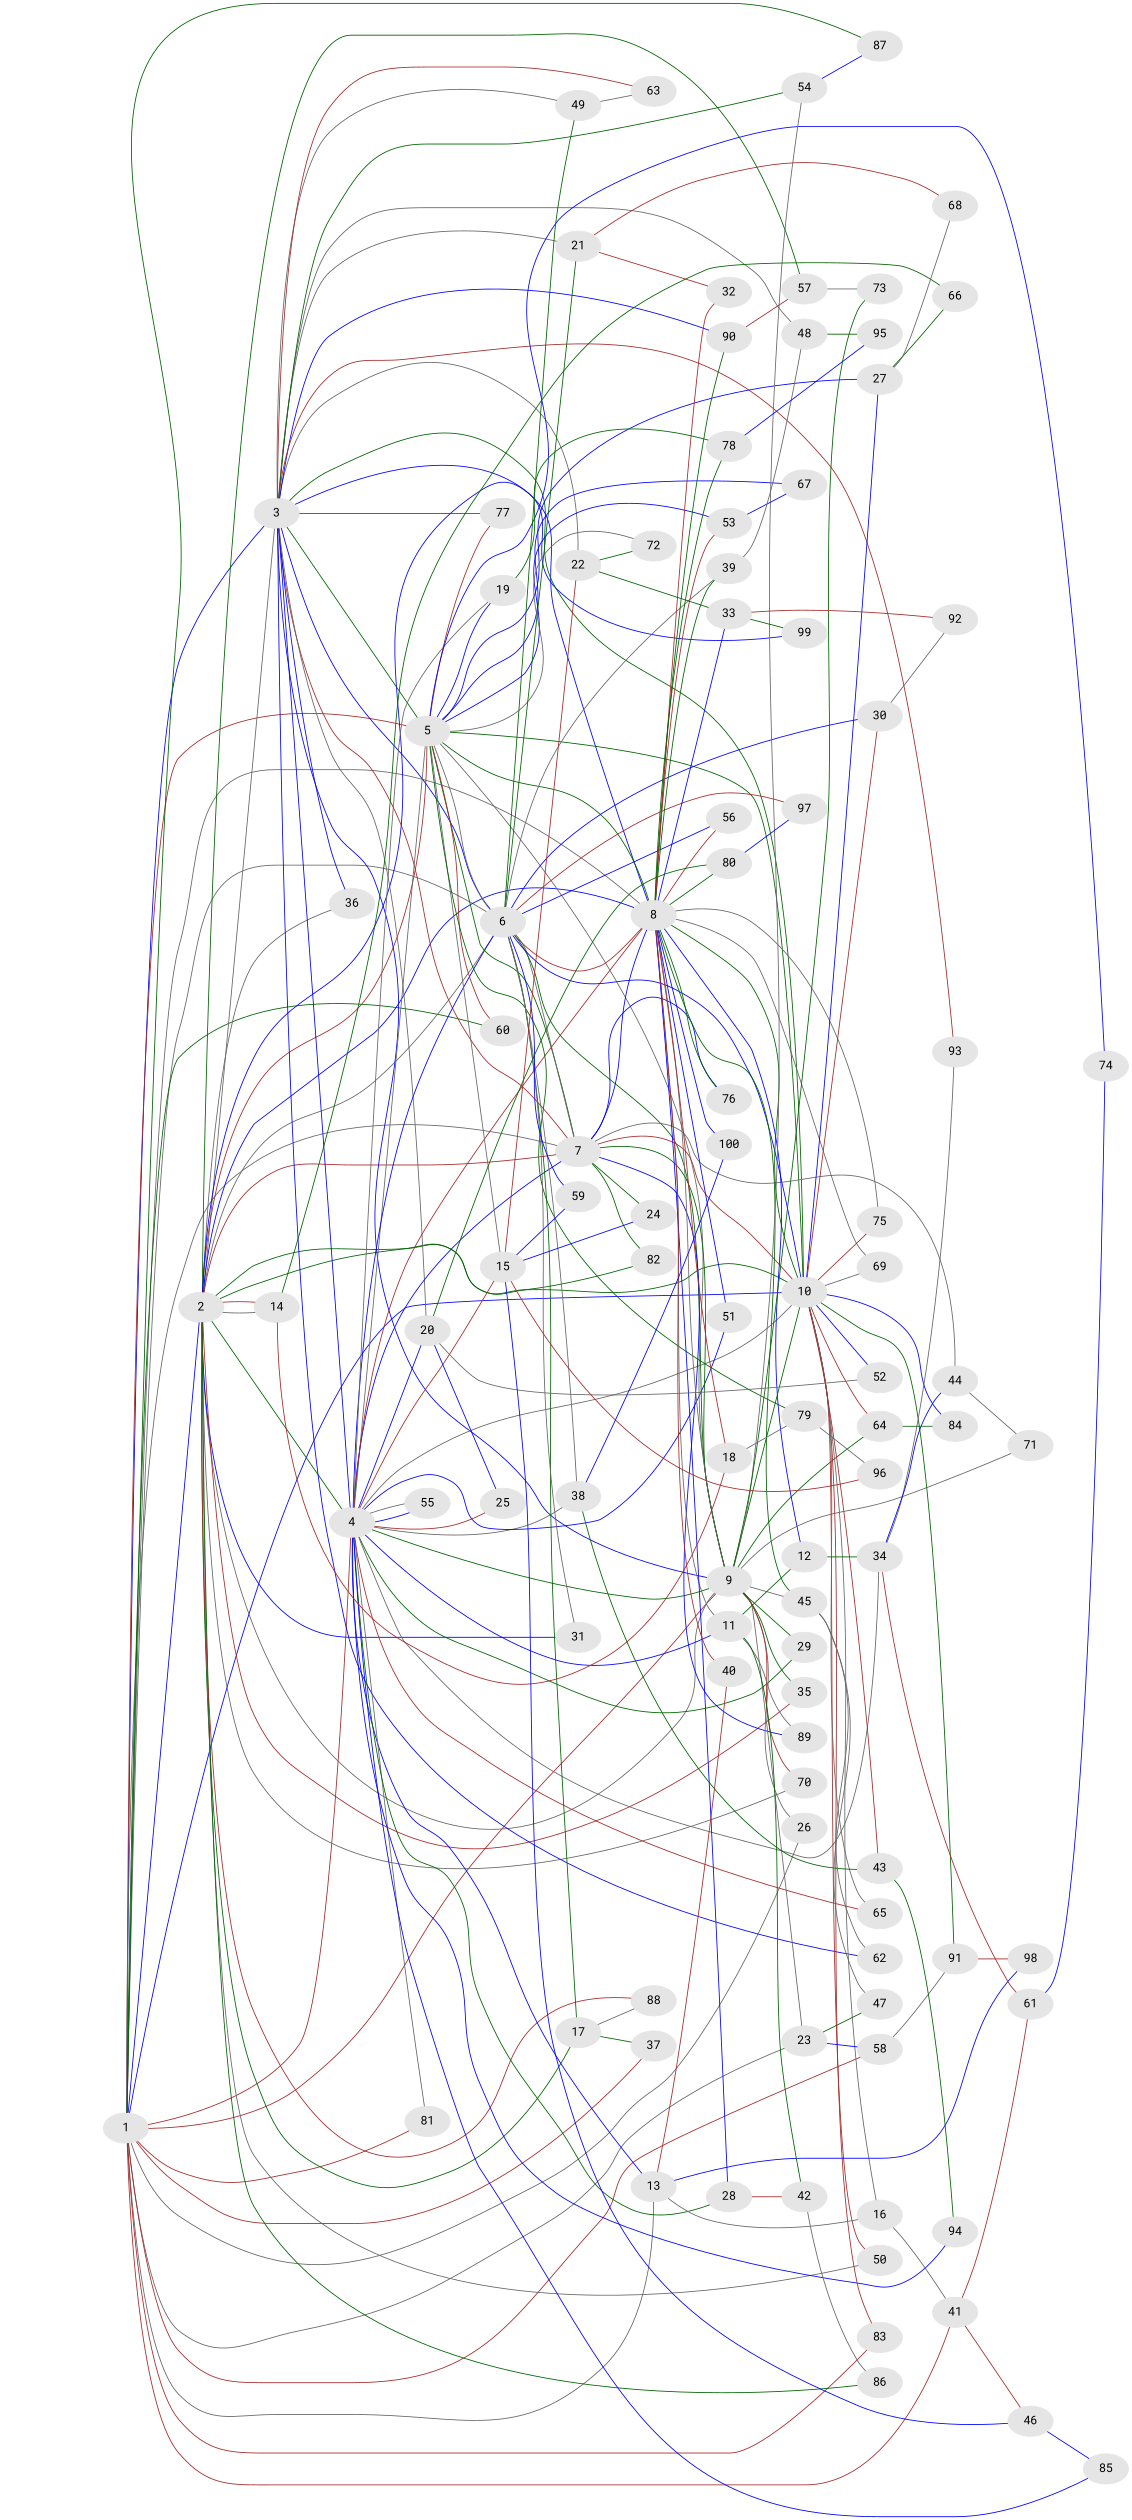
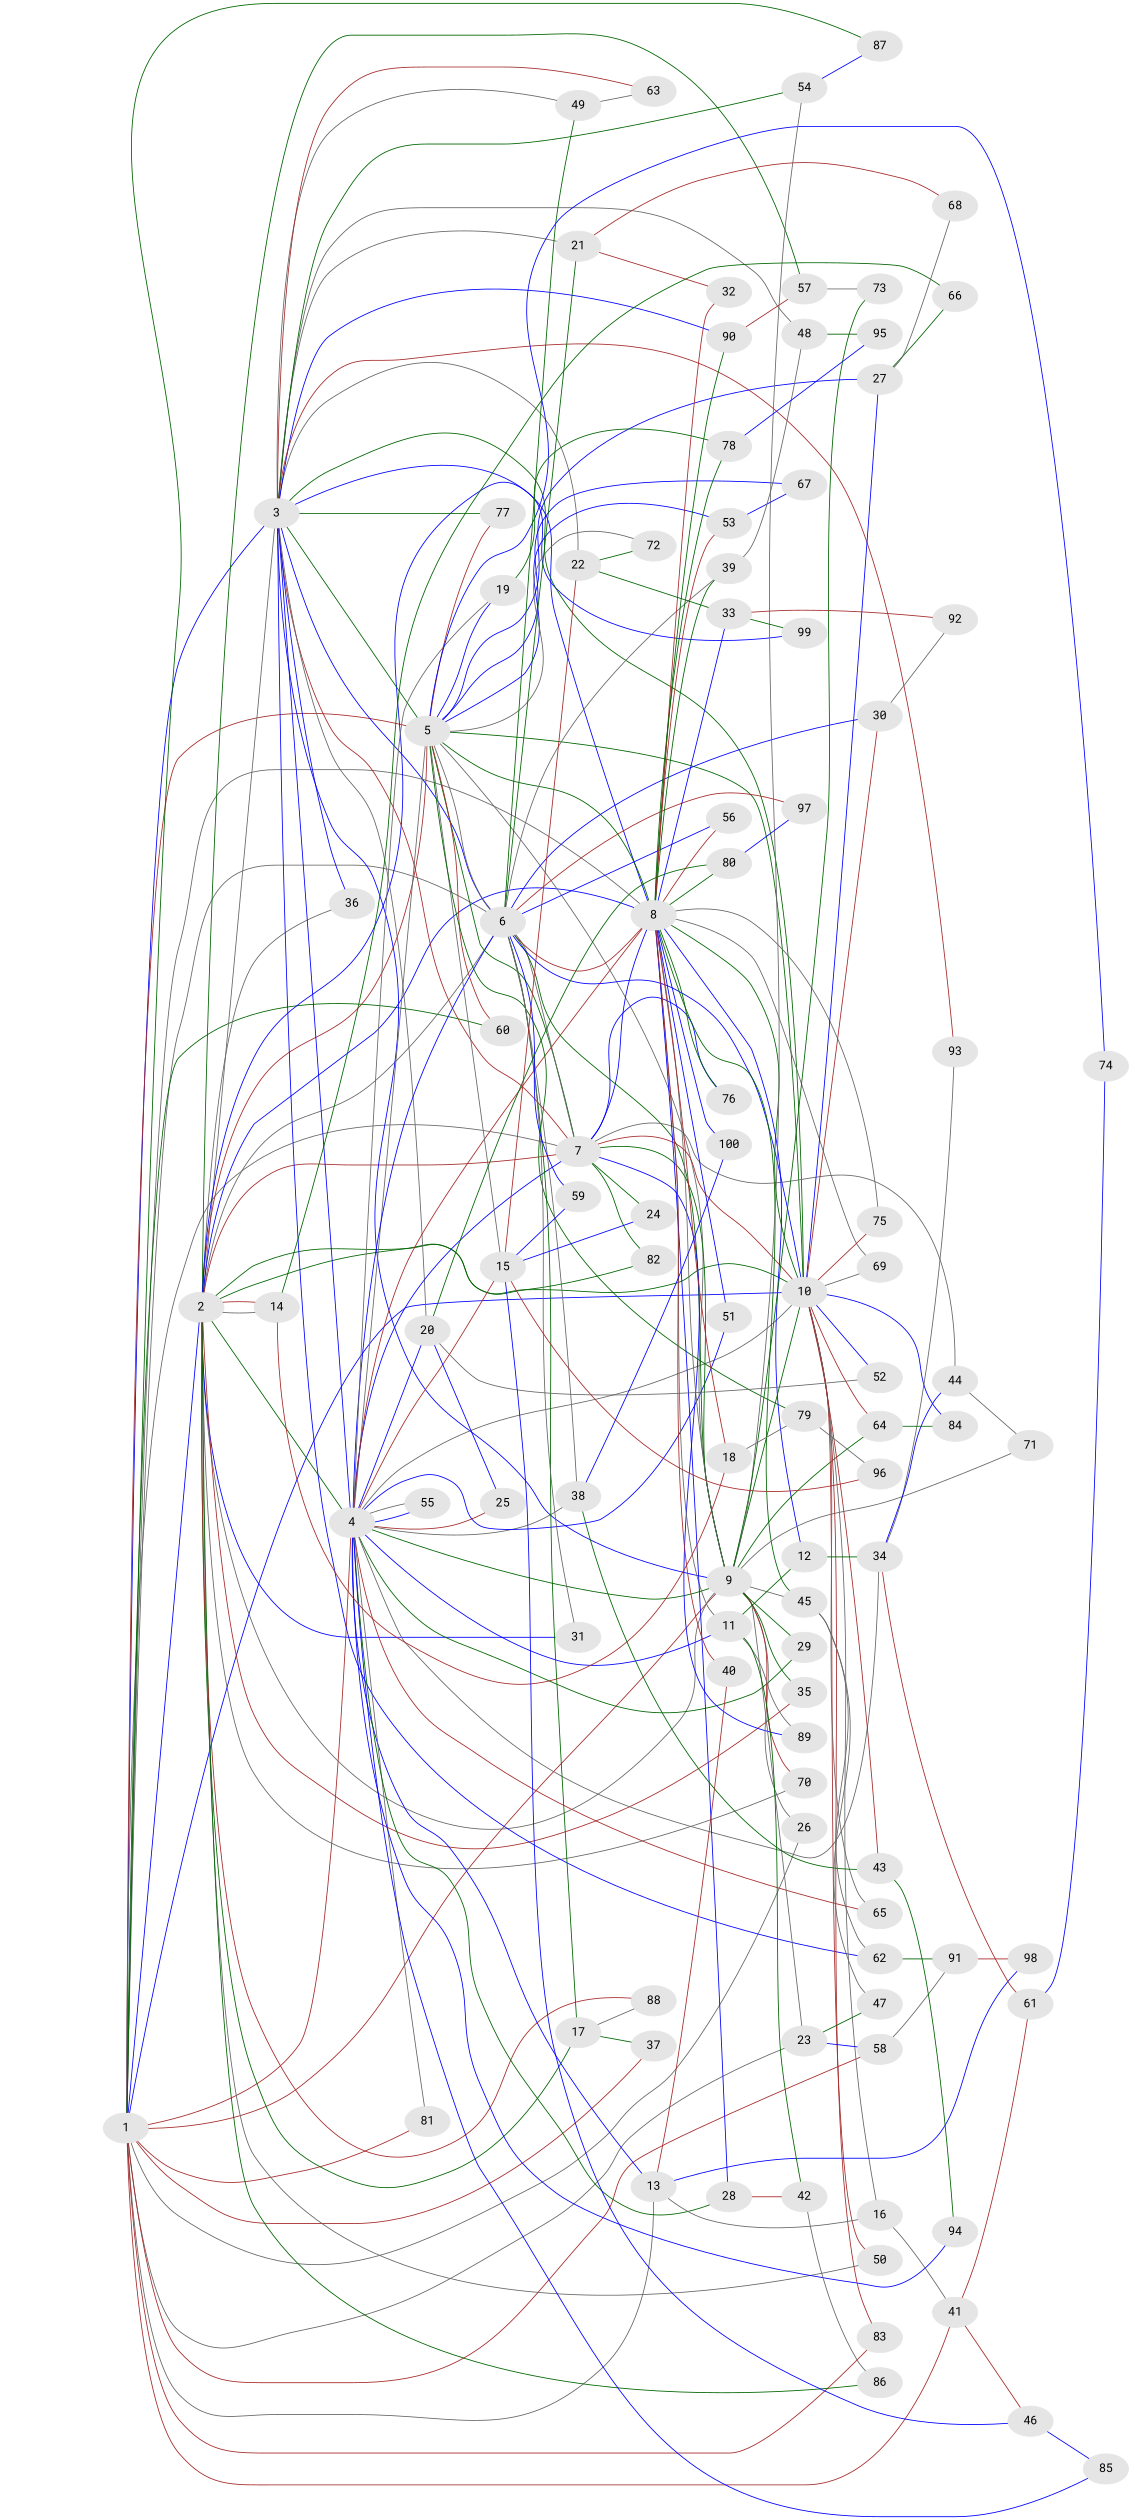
edge "10" -- "91": now "62" -- "91"
